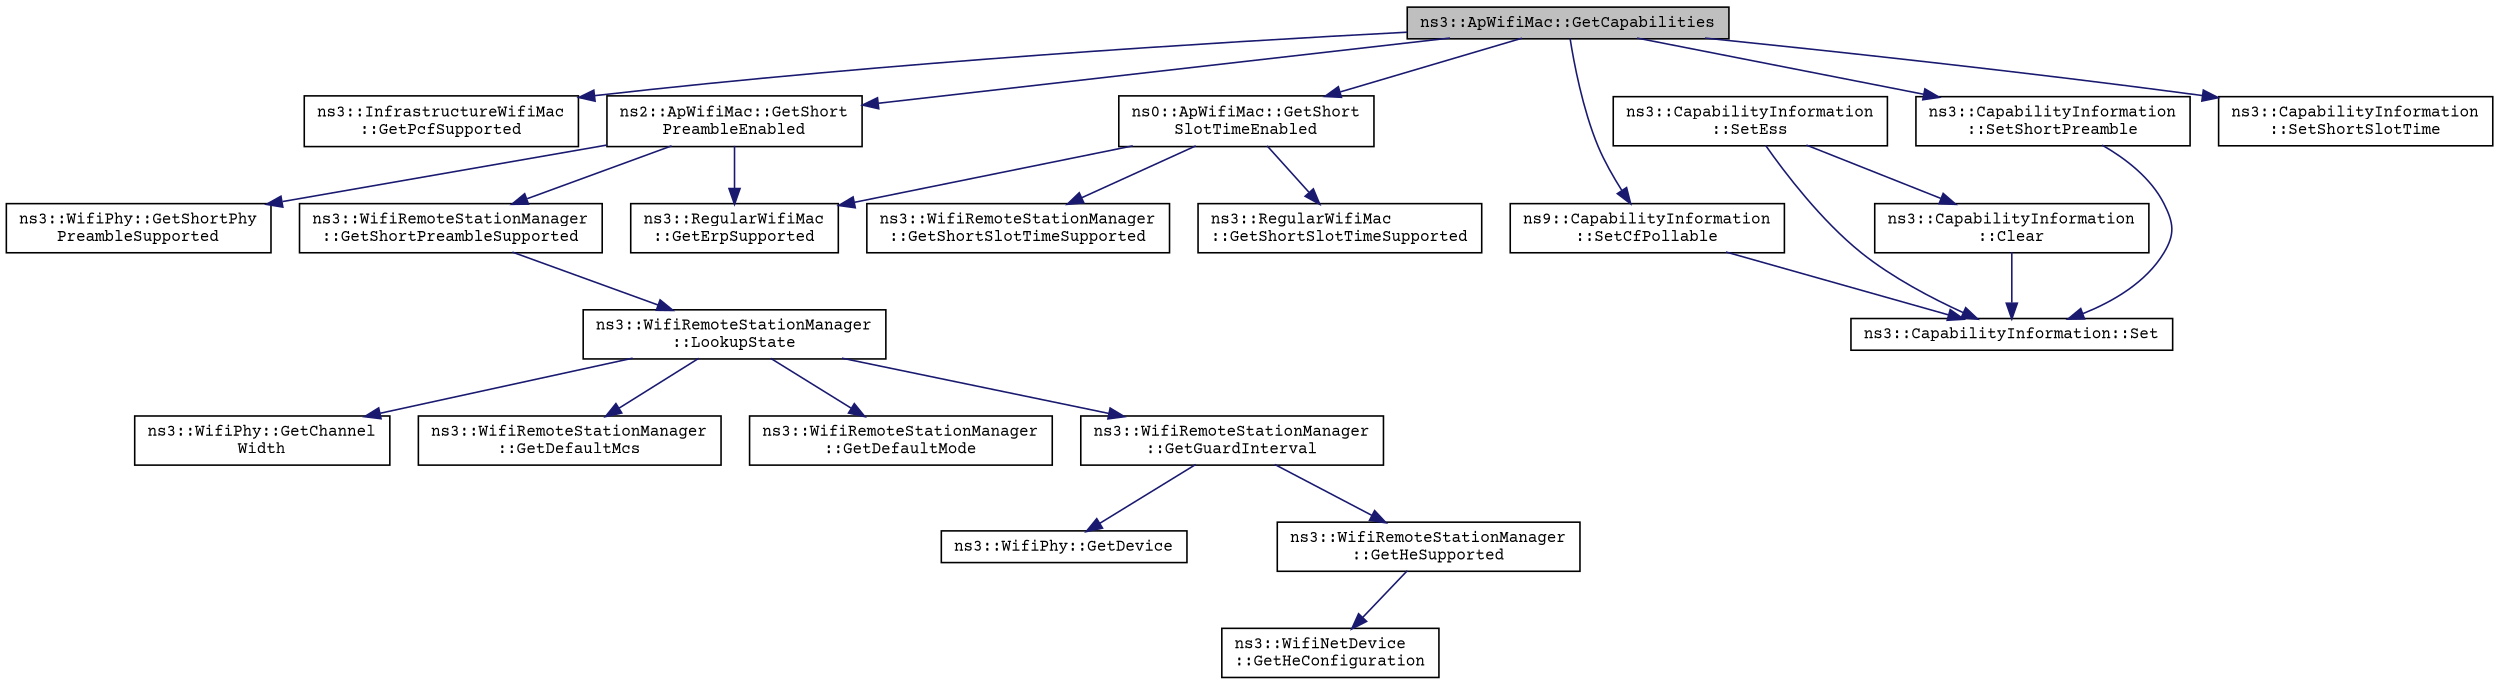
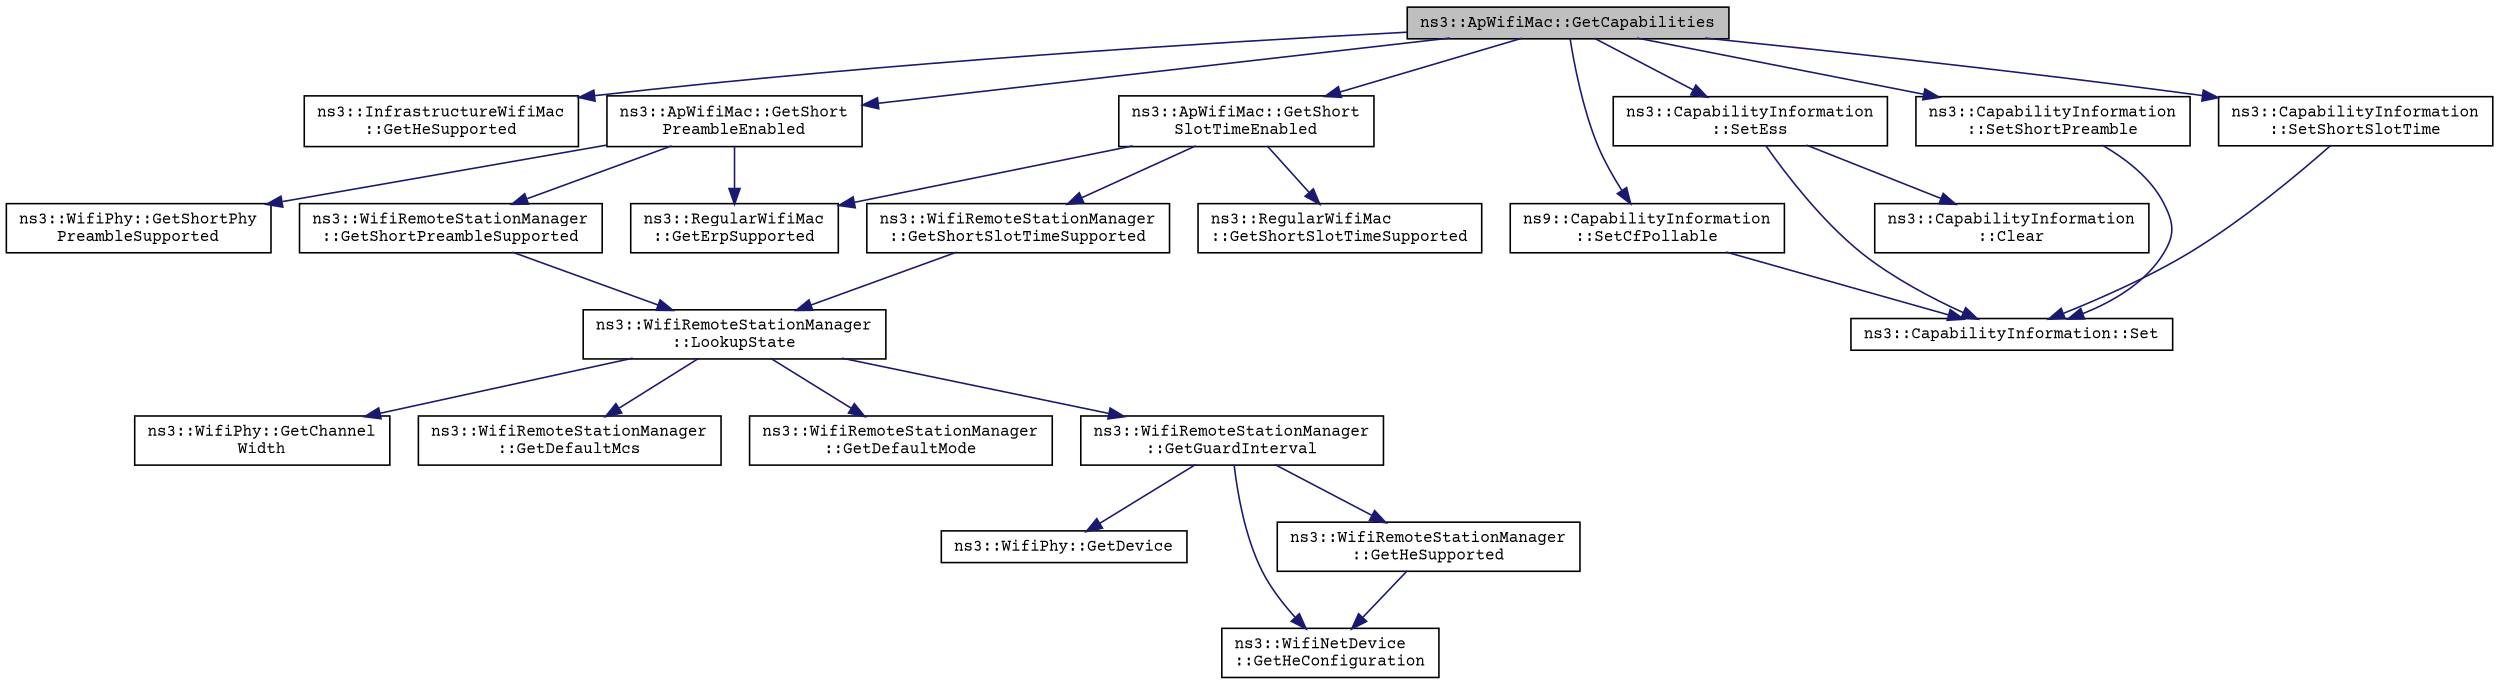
edge "ns3::ApWifiMac::GetCapabilities" -> "ns3::CapabilityInformation ::SetEss": added
node "ns3::InfrastructureWifiMac ::GetPcfSupported": label "ns3::InfrastructureWifiMac ::GetPcfSupported" -> "ns3::InfrastructureWifiMac ::GetHeSupported"
node "ns2::ApWifiMac::GetShort PreambleEnabled": label "ns2::ApWifiMac::GetShort PreambleEnabled" -> "ns3::ApWifiMac::GetShort PreambleEnabled"
node "ns0::ApWifiMac::GetShort SlotTimeEnabled": label "ns0::ApWifiMac::GetShort SlotTimeEnabled" -> "ns3::ApWifiMac::GetShort SlotTimeEnabled"
edge "ns3::CapabilityInformation ::Clear" -> "ns3::CapabilityInformation::Set": now "ns3::CapabilityInformation ::SetShortSlotTime" -> "ns3::CapabilityInformation::Set"
edge "ns3::WifiRemoteStationManager ::GetShortSlotTimeSupported" -> "ns3::WifiRemoteStationManager ::LookupState": added
edge "ns3::WifiRemoteStationManager ::GetGuardInterval" -> "ns3::WifiNetDevice ::GetHeConfiguration": added
